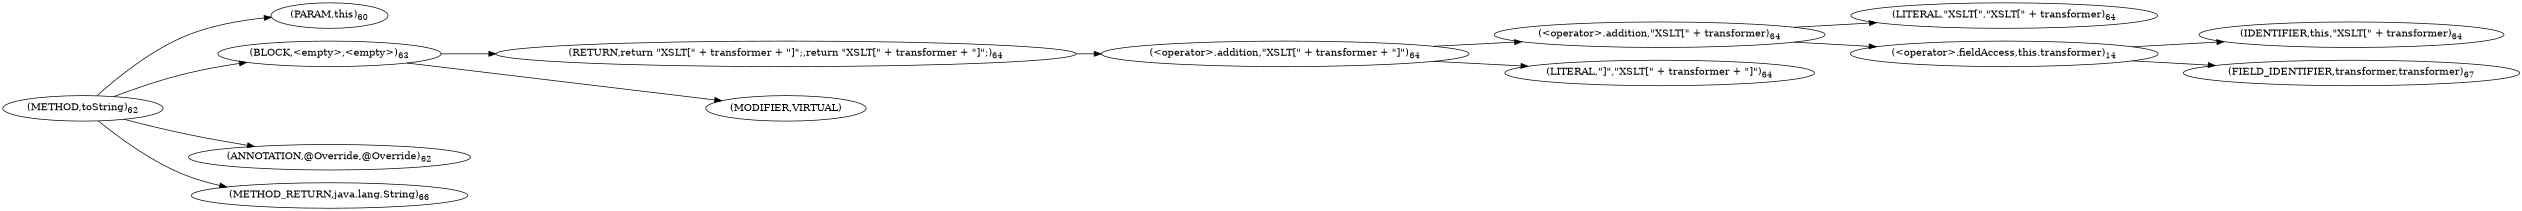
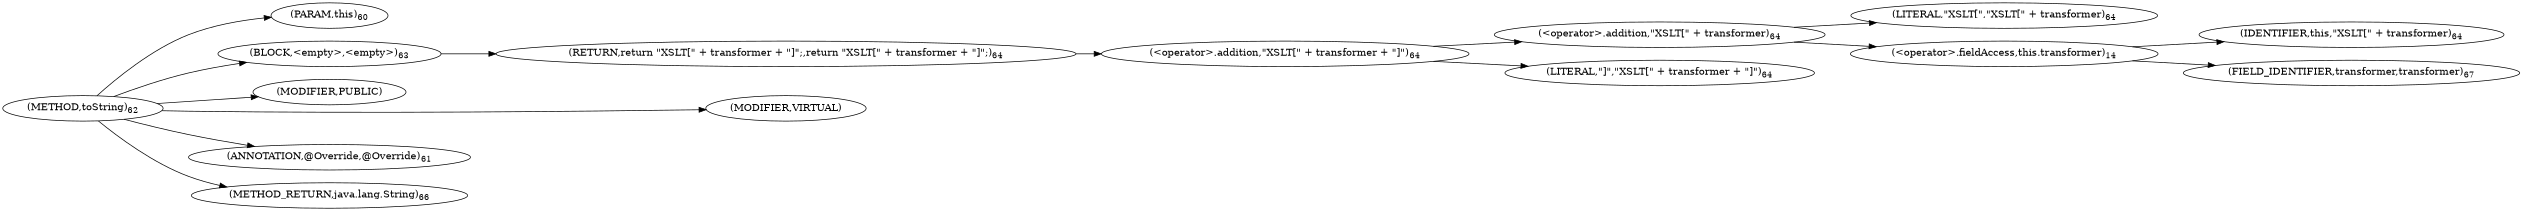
edge "(BLOCK,<empty>,<empty>)" -> "(MODIFIER,VIRTUAL)": now "(METHOD,toString)" -> "(MODIFIER,VIRTUAL)"
node "(MODIFIER,PUBLIC)": added
node "(ANNOTATION,@Override,@Override)": text "62" -> "61"
